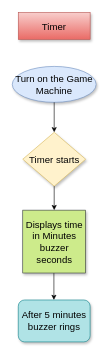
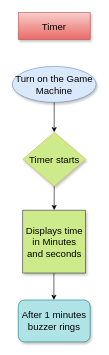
node "Timer starts": fillcolor #fff2cc -> #cdeb8b
node "Displays time in Minutes buzzer seconds": label "Displays time in Minutes buzzer seconds" -> "Displays time in Minutes and seconds"
node "After 5 minutes buzzer rings": label "After 5 minutes buzzer rings" -> "After 1 minutes buzzer rings"
